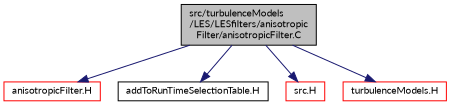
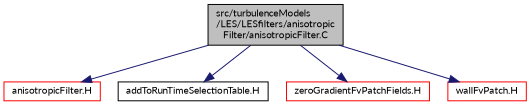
node "src.H": label "src.H" -> "zeroGradientFvPatchFields.H"
node "turbulenceModels.H": label "turbulenceModels.H" -> "wallFvPatch.H"
